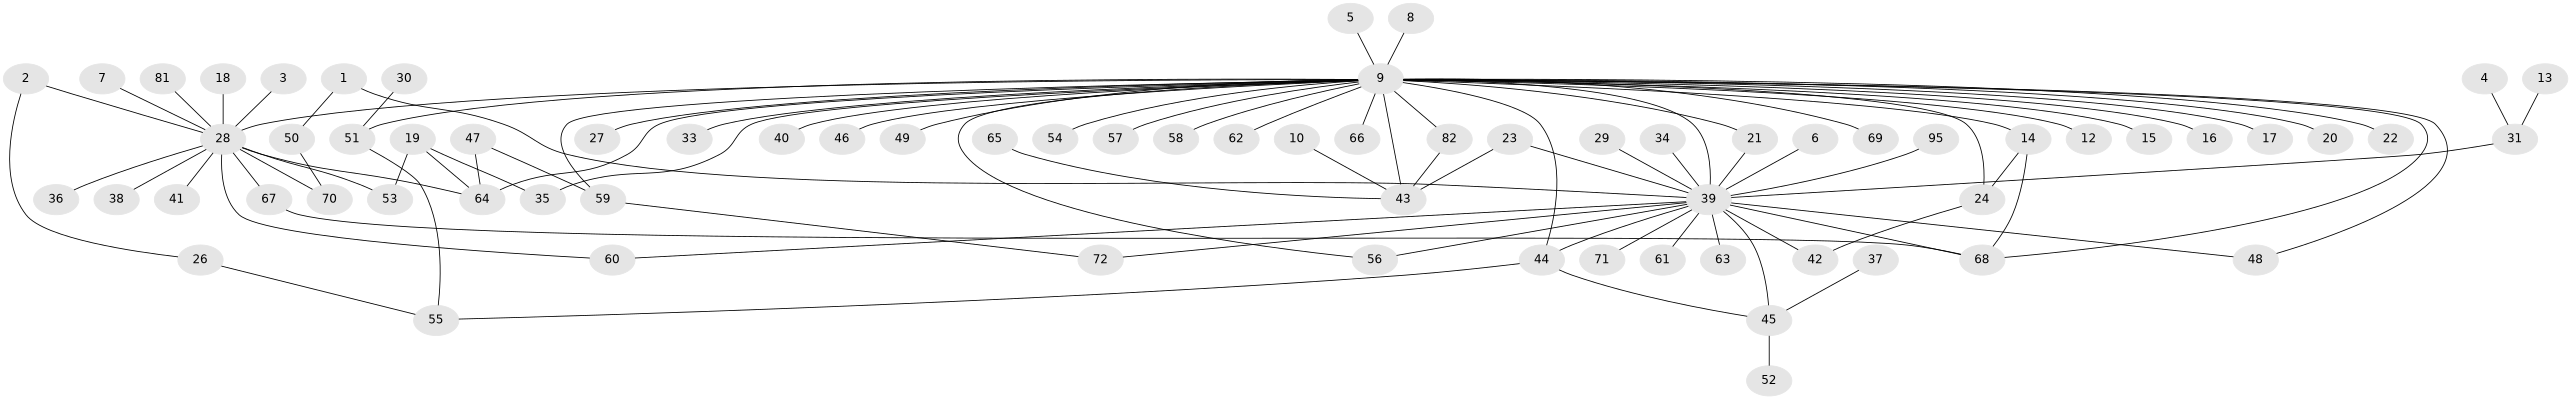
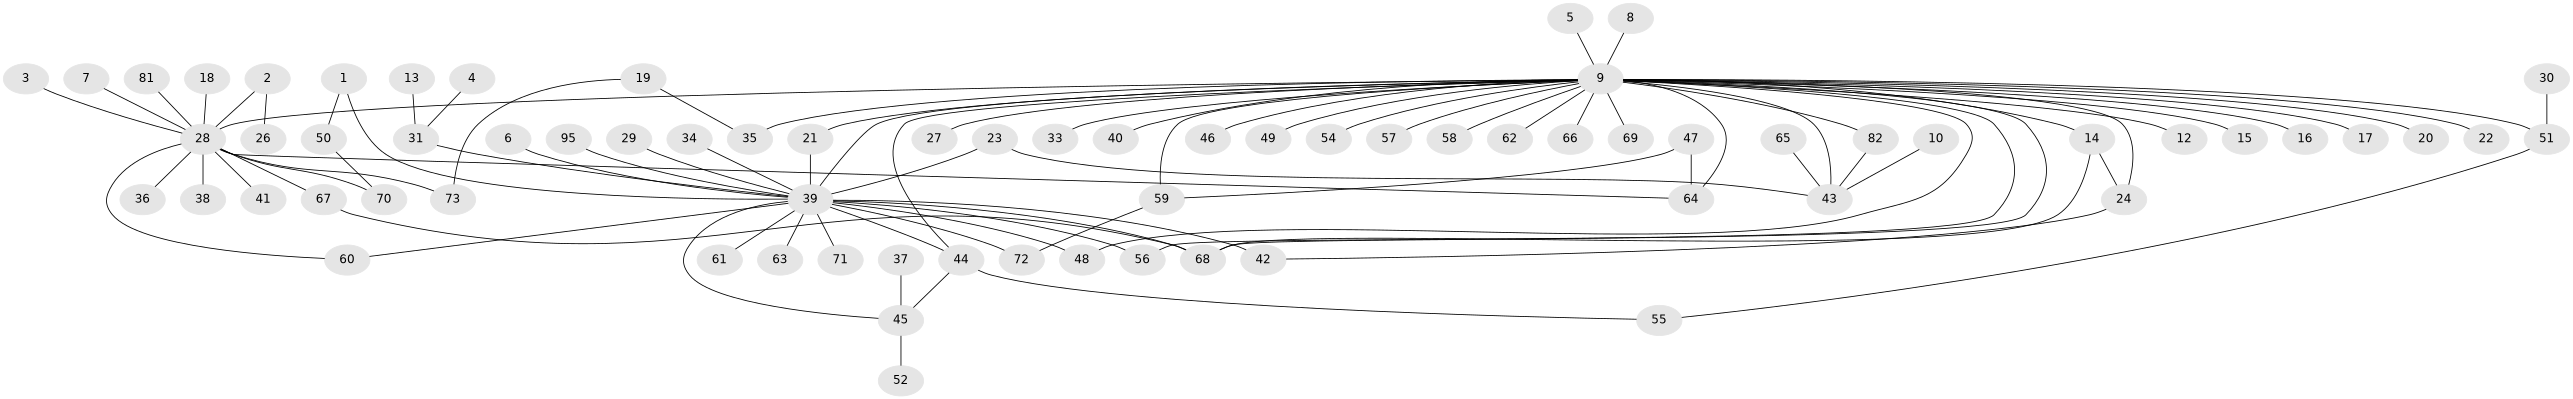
edge "19" -- "64": removed
node "53": label "53" -> "73"
edge "26" -- "55": removed
